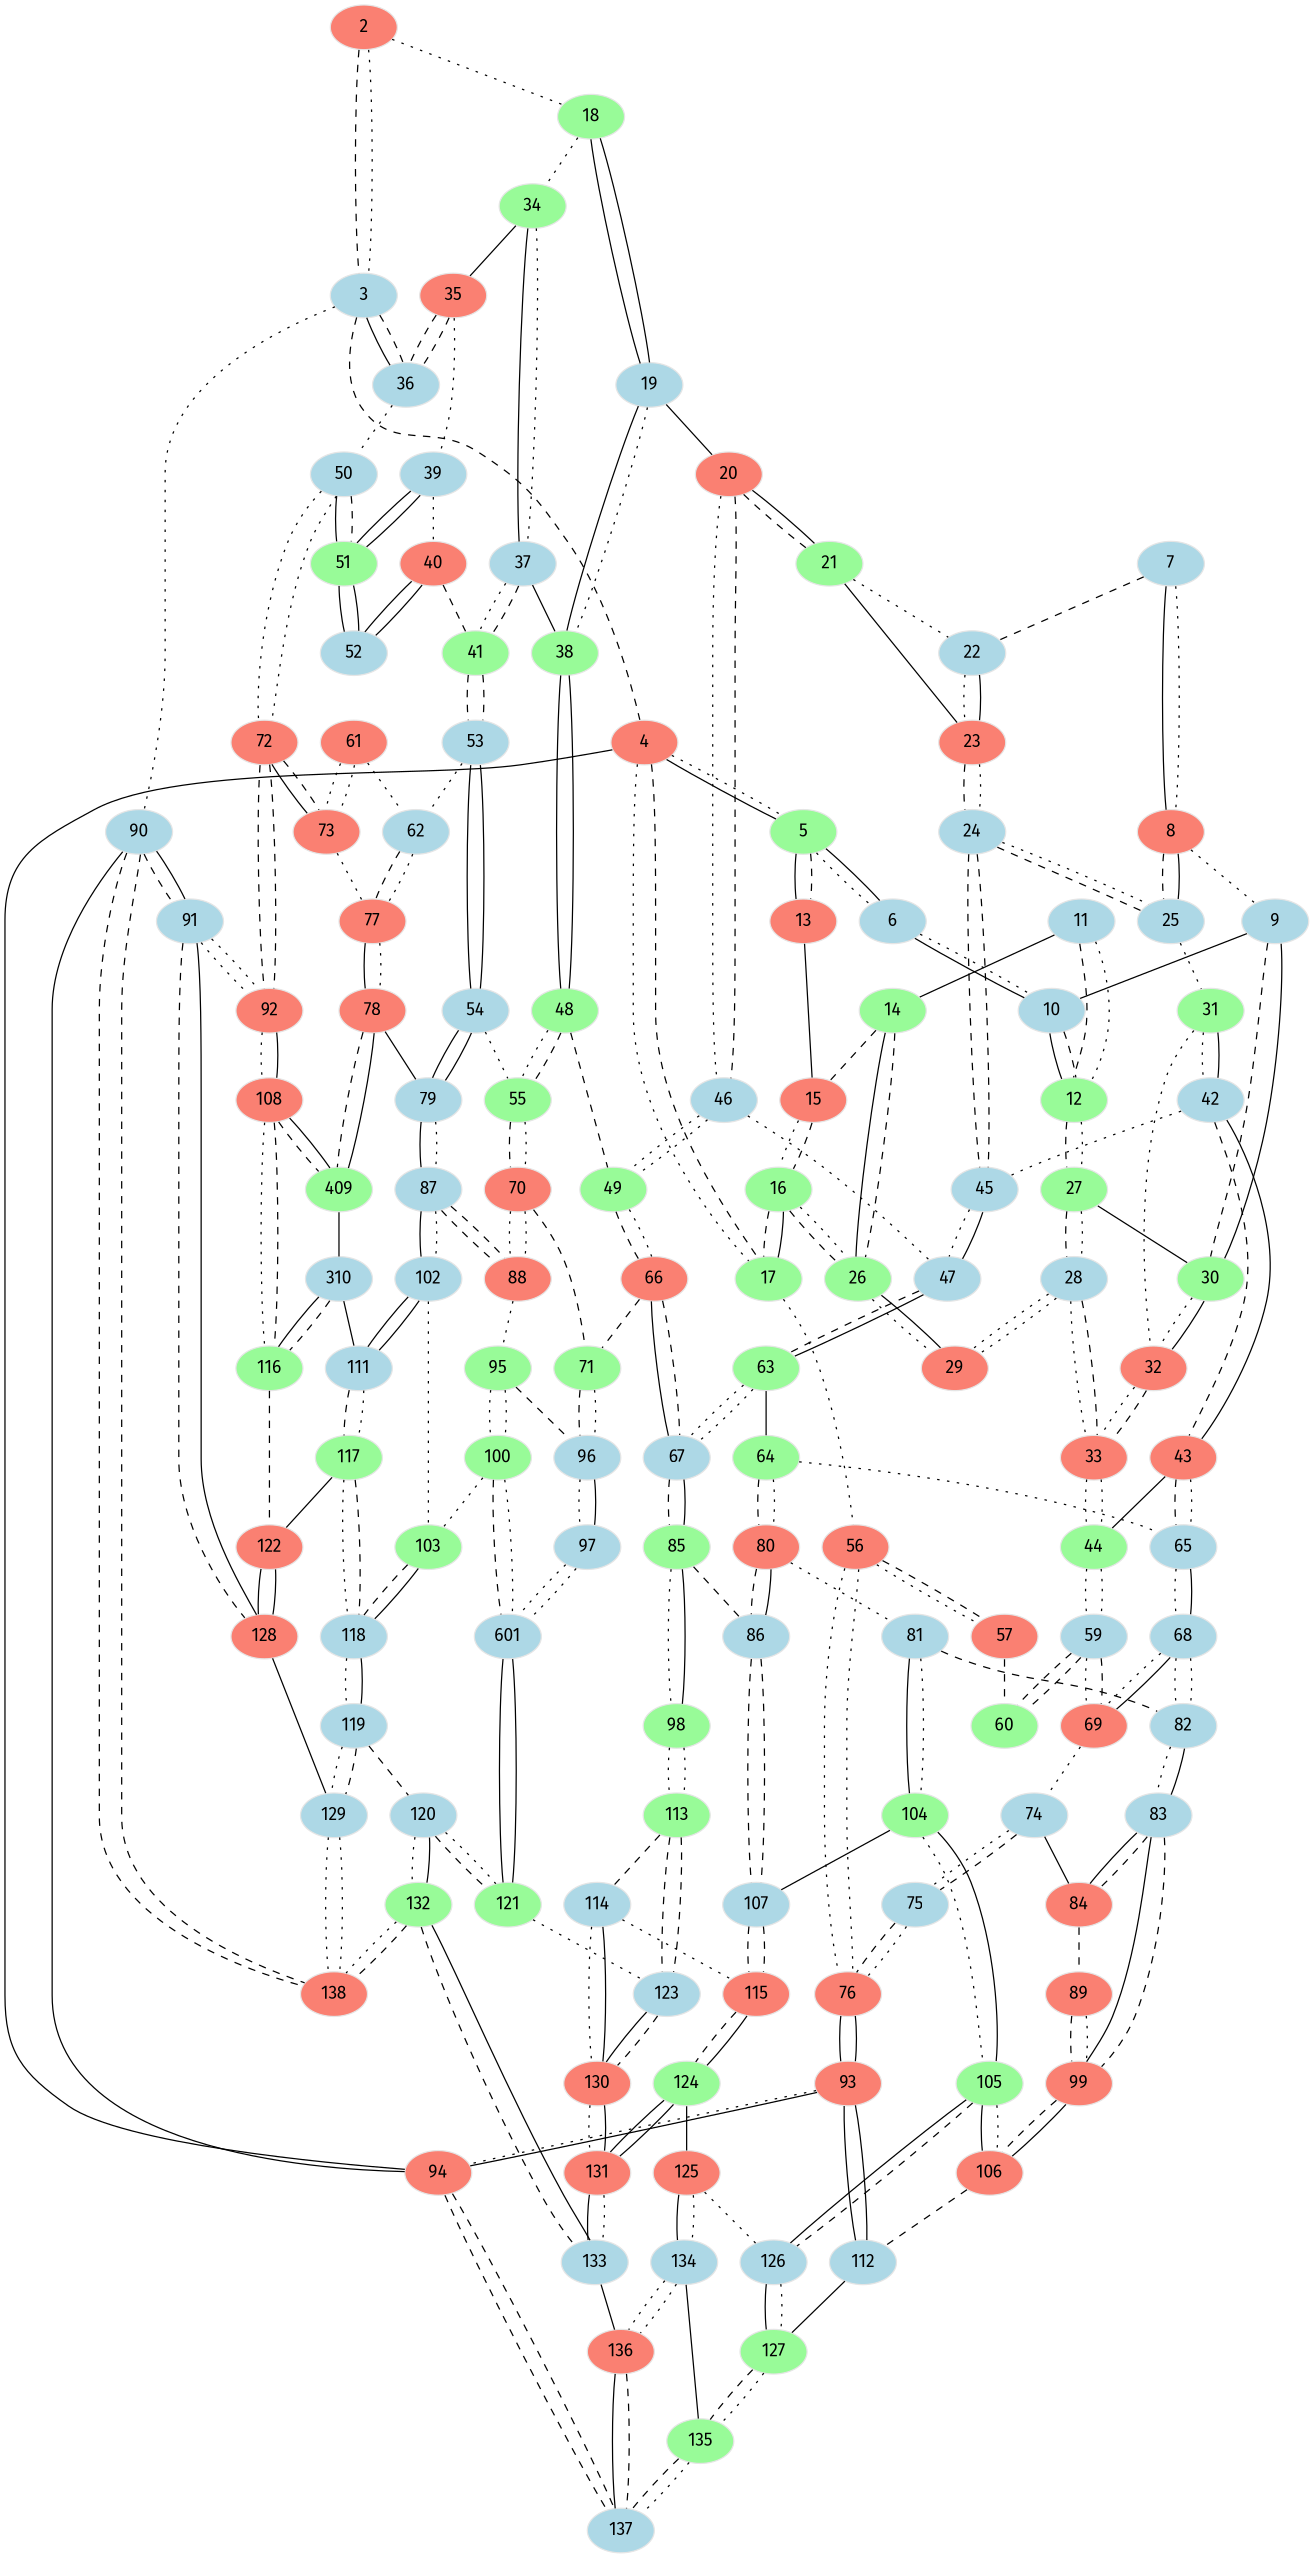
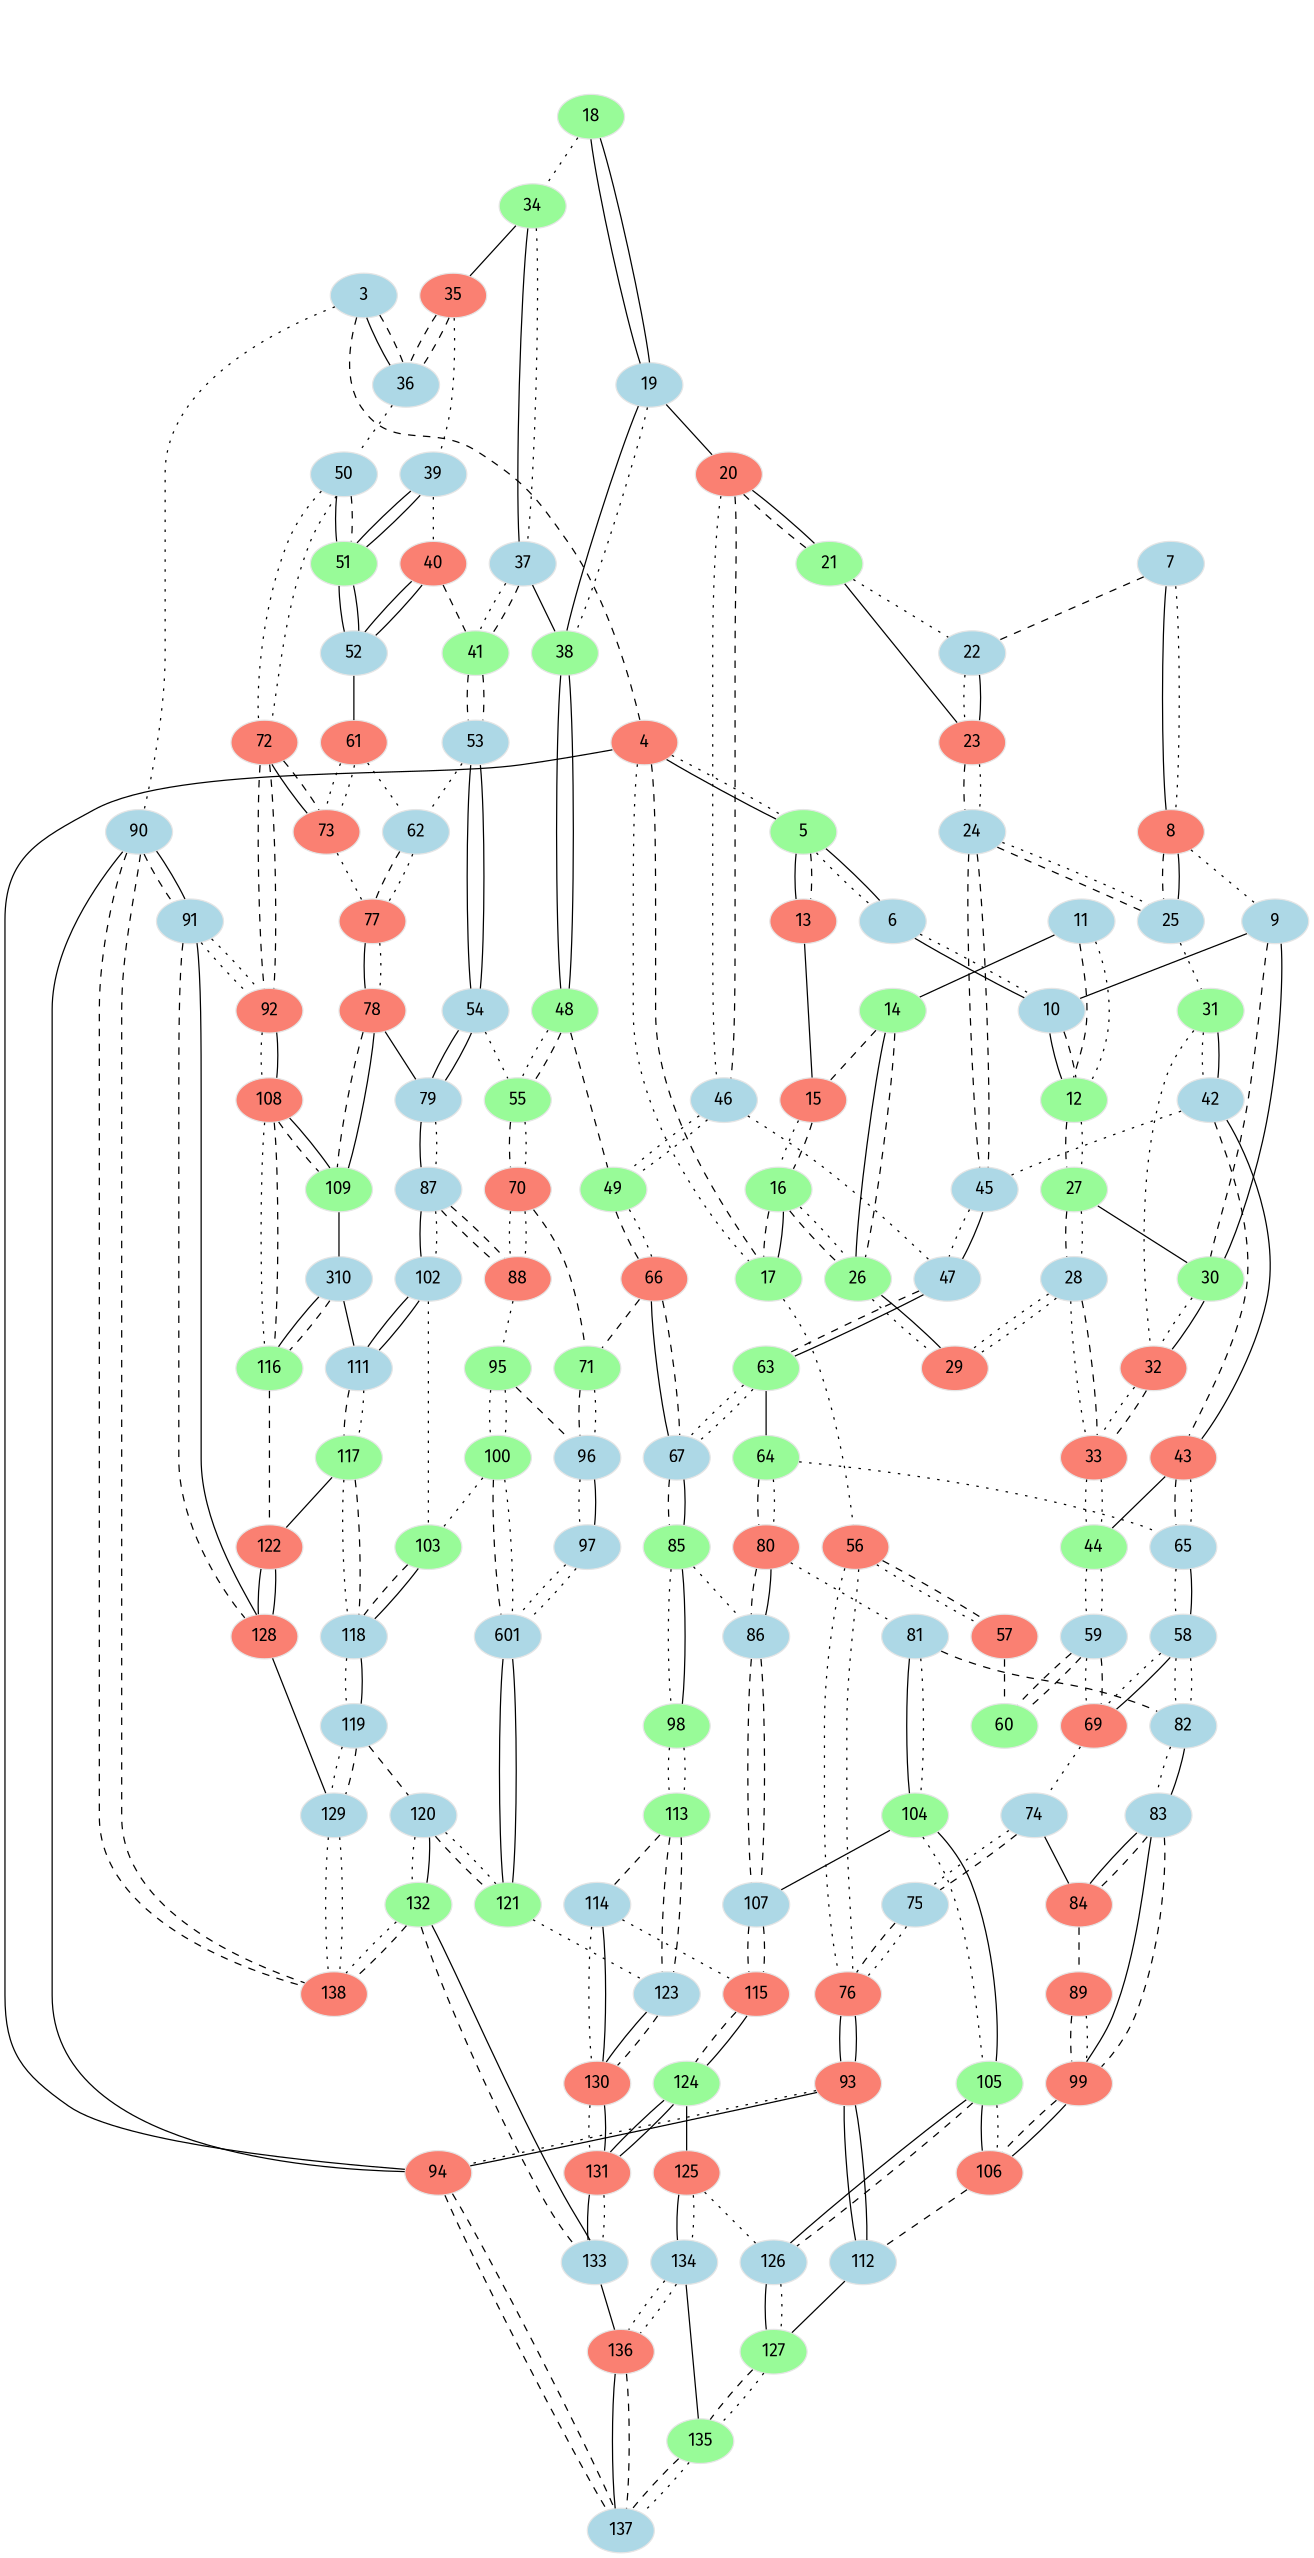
node "2": removed
edge "52" -- "61": added
node "409": label "409" -> "109"
edge "85" -- "86": style dashed -> dotted
node "68": label "68" -> "58"
